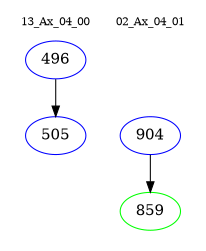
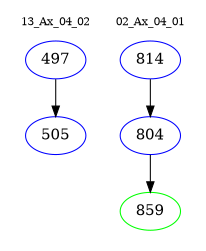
cluster "13_Ax_04_00": label "13_Ax_04_00" -> "13_Ax_04_02"
node "496": label "496" -> "497"
node "814": added
node "904": label "904" -> "804"
